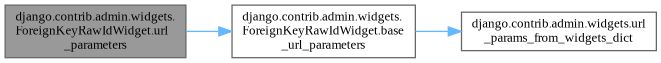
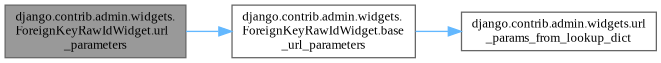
node "django.contrib.admin.widgets.url _params_from_widgets_dict": label "django.contrib.admin.widgets.url _params_from_widgets_dict" -> "django.contrib.admin.widgets.url _params_from_lookup_dict"
